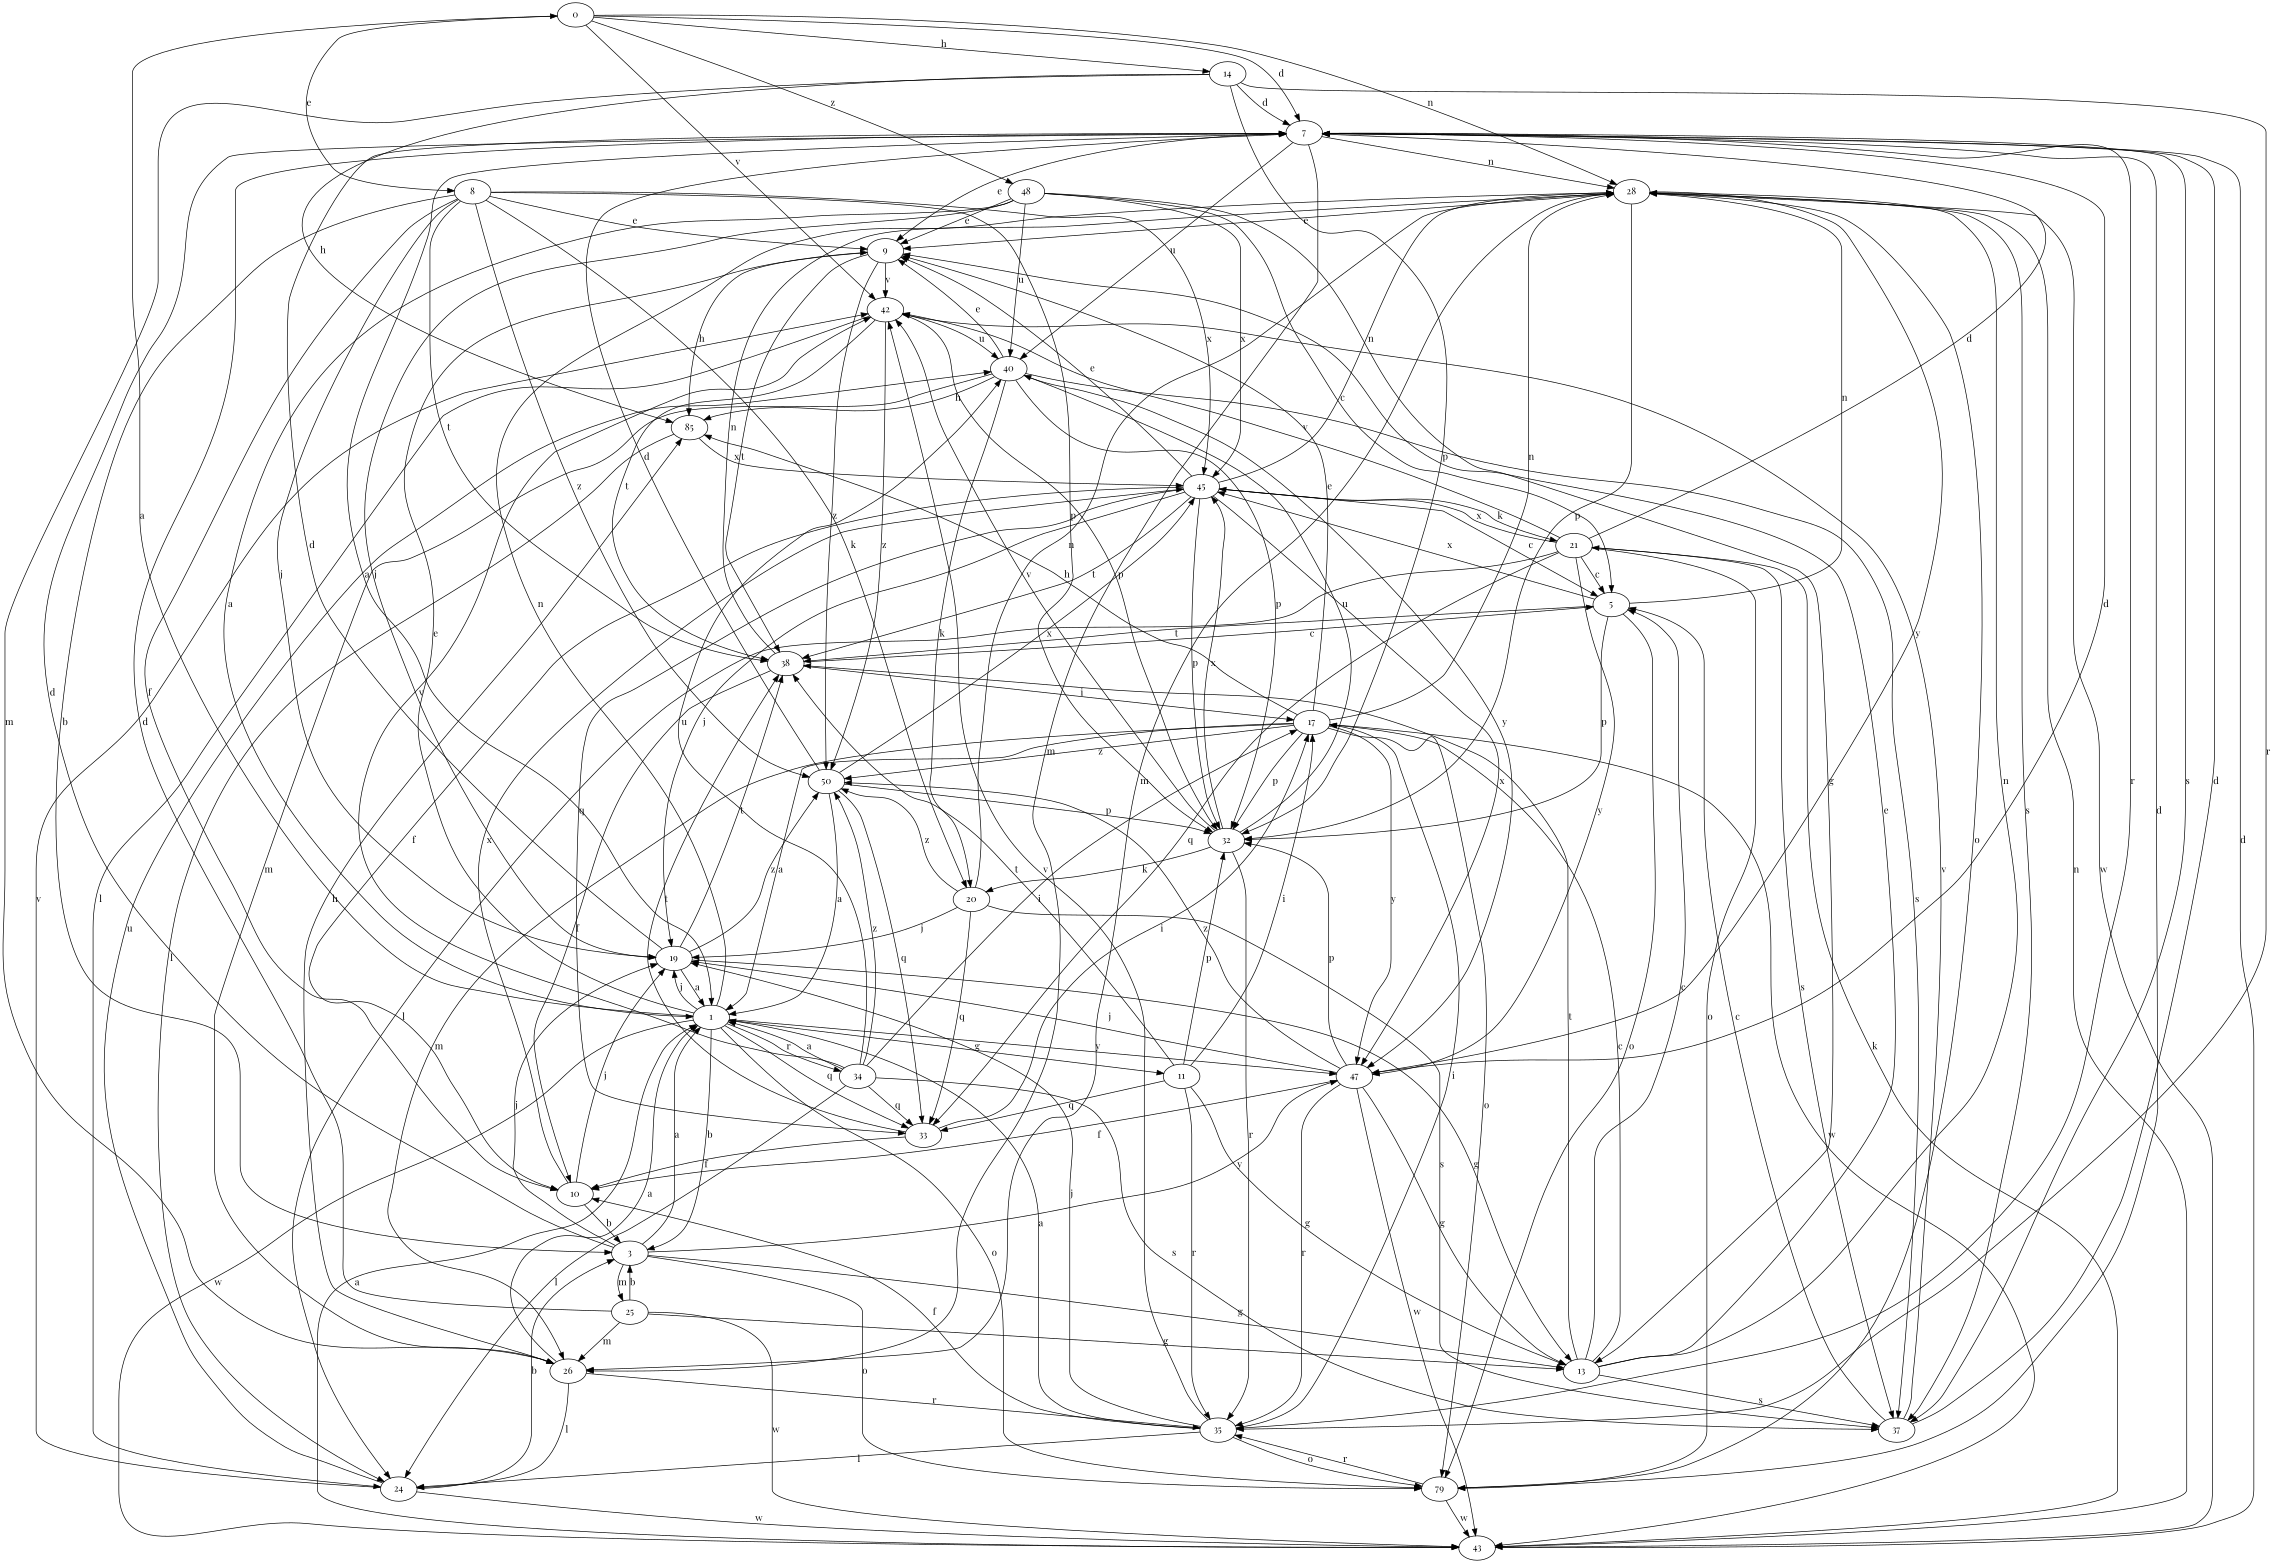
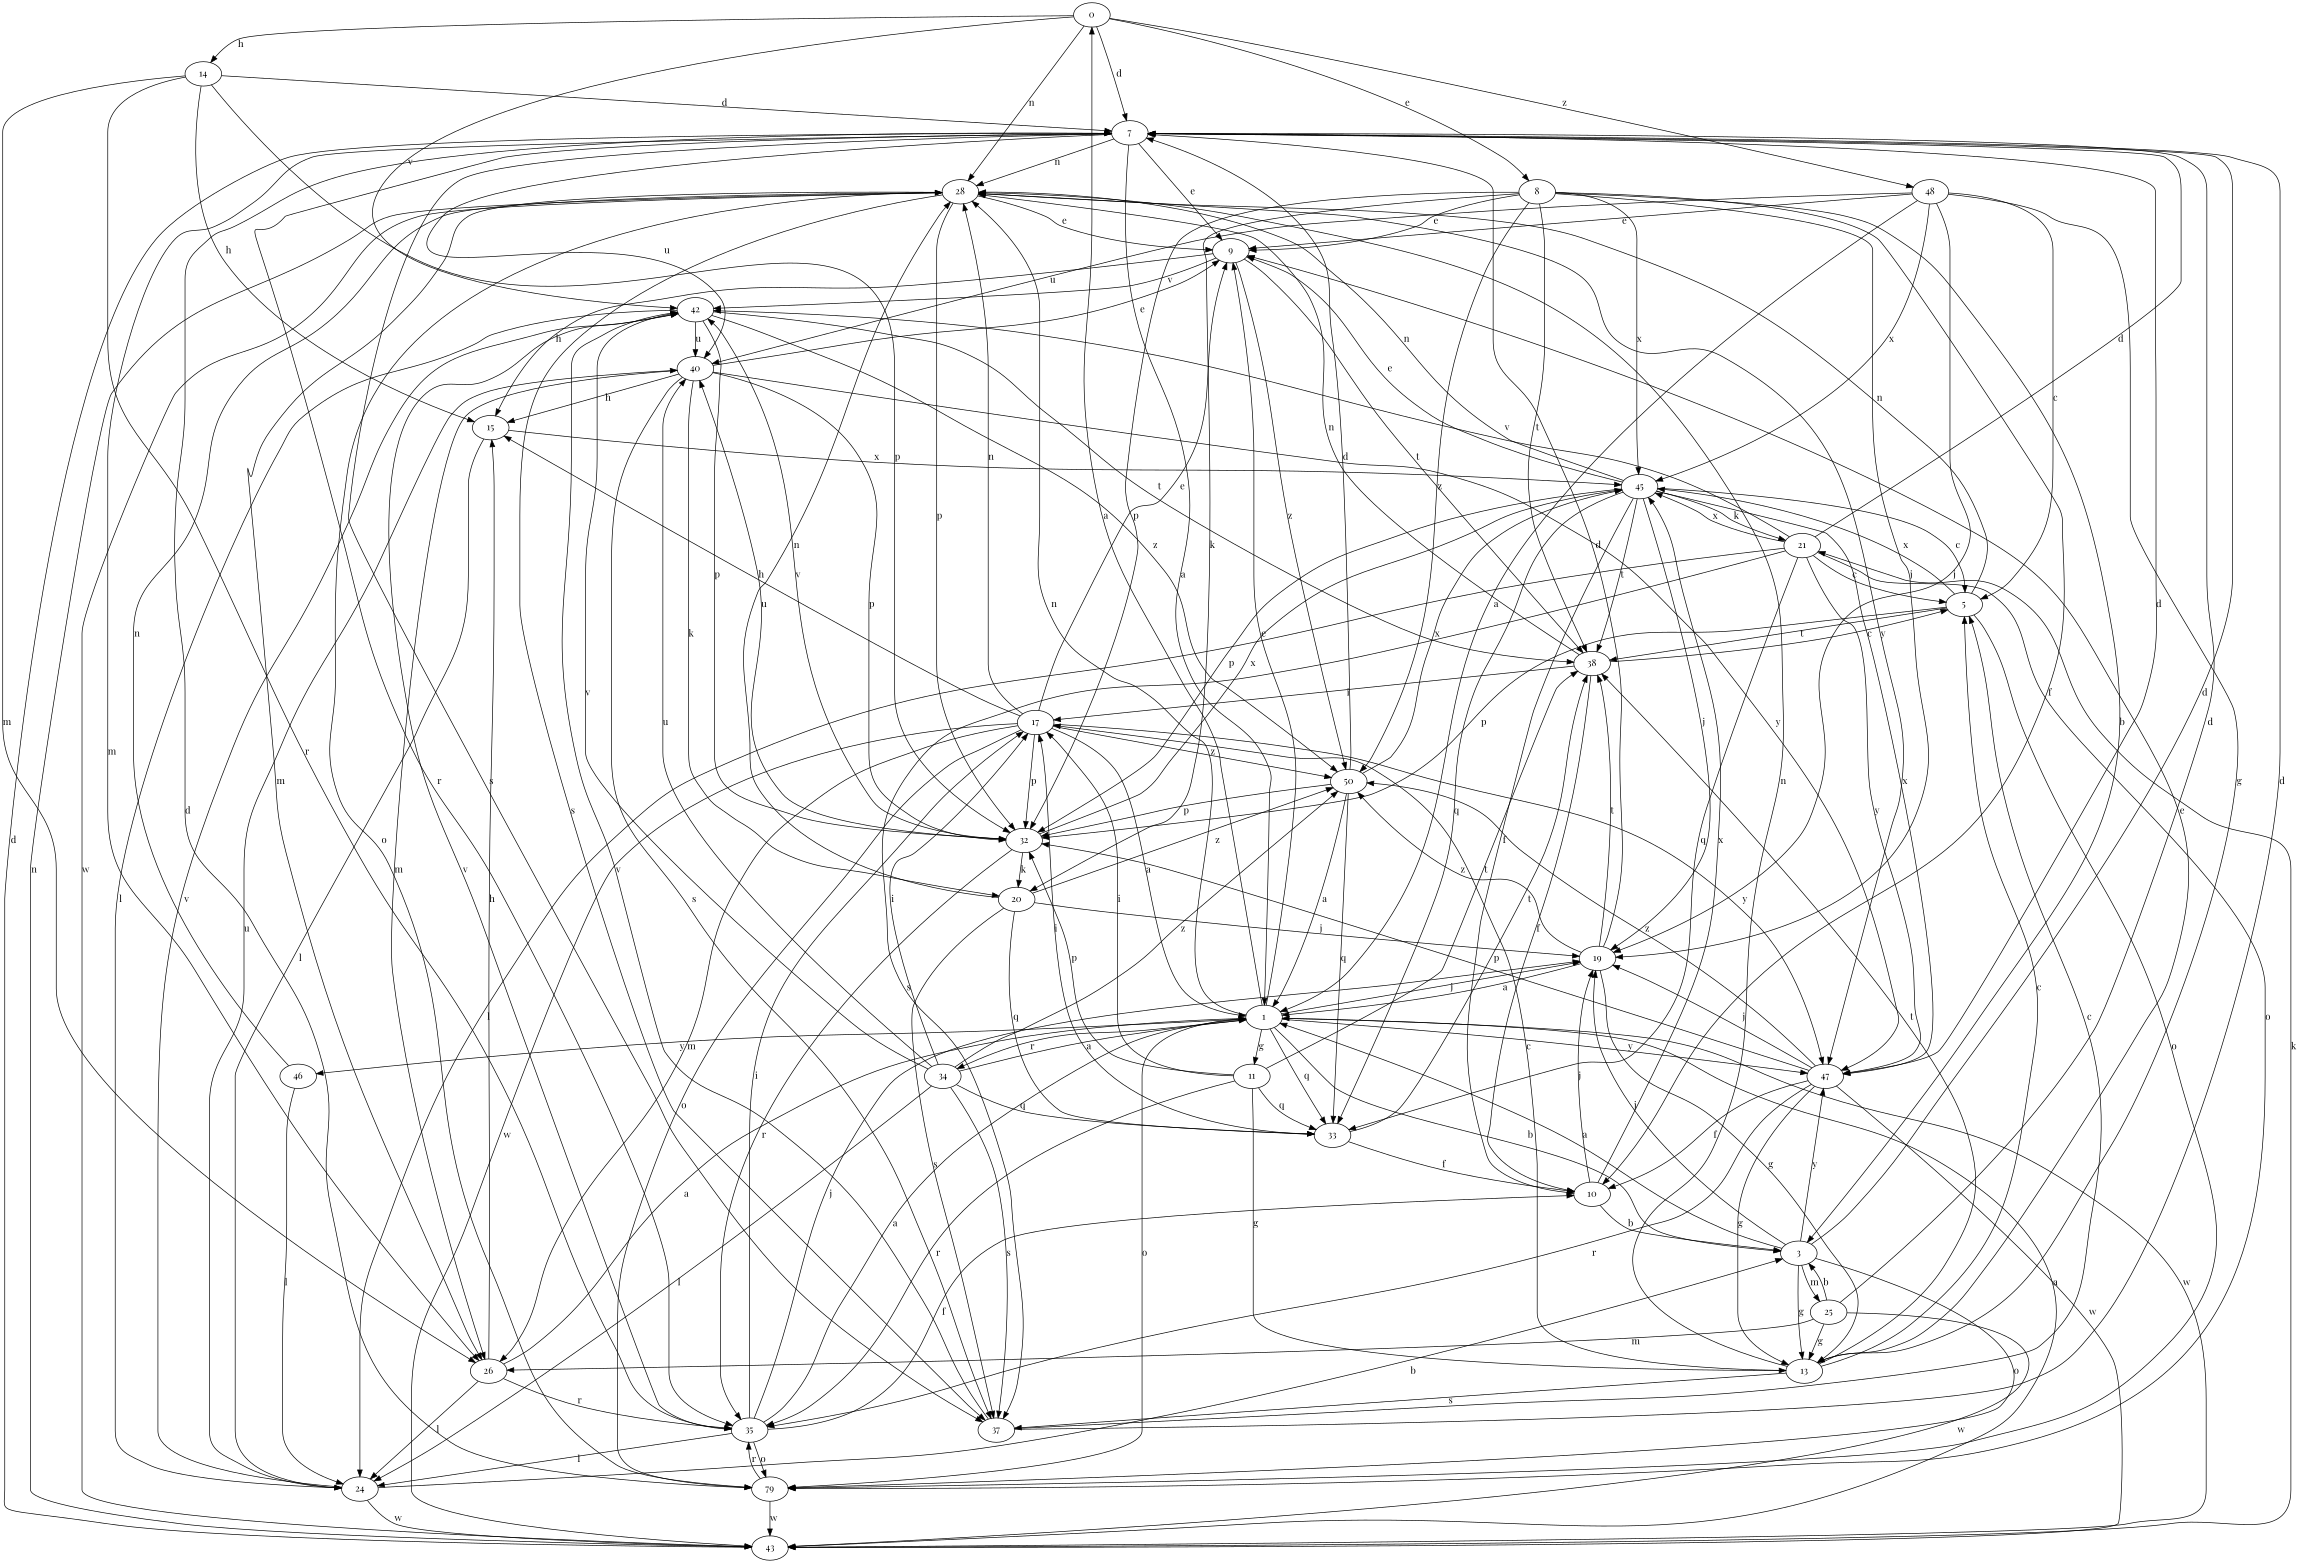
node "85": label "85" -> "15"
node "46": added
